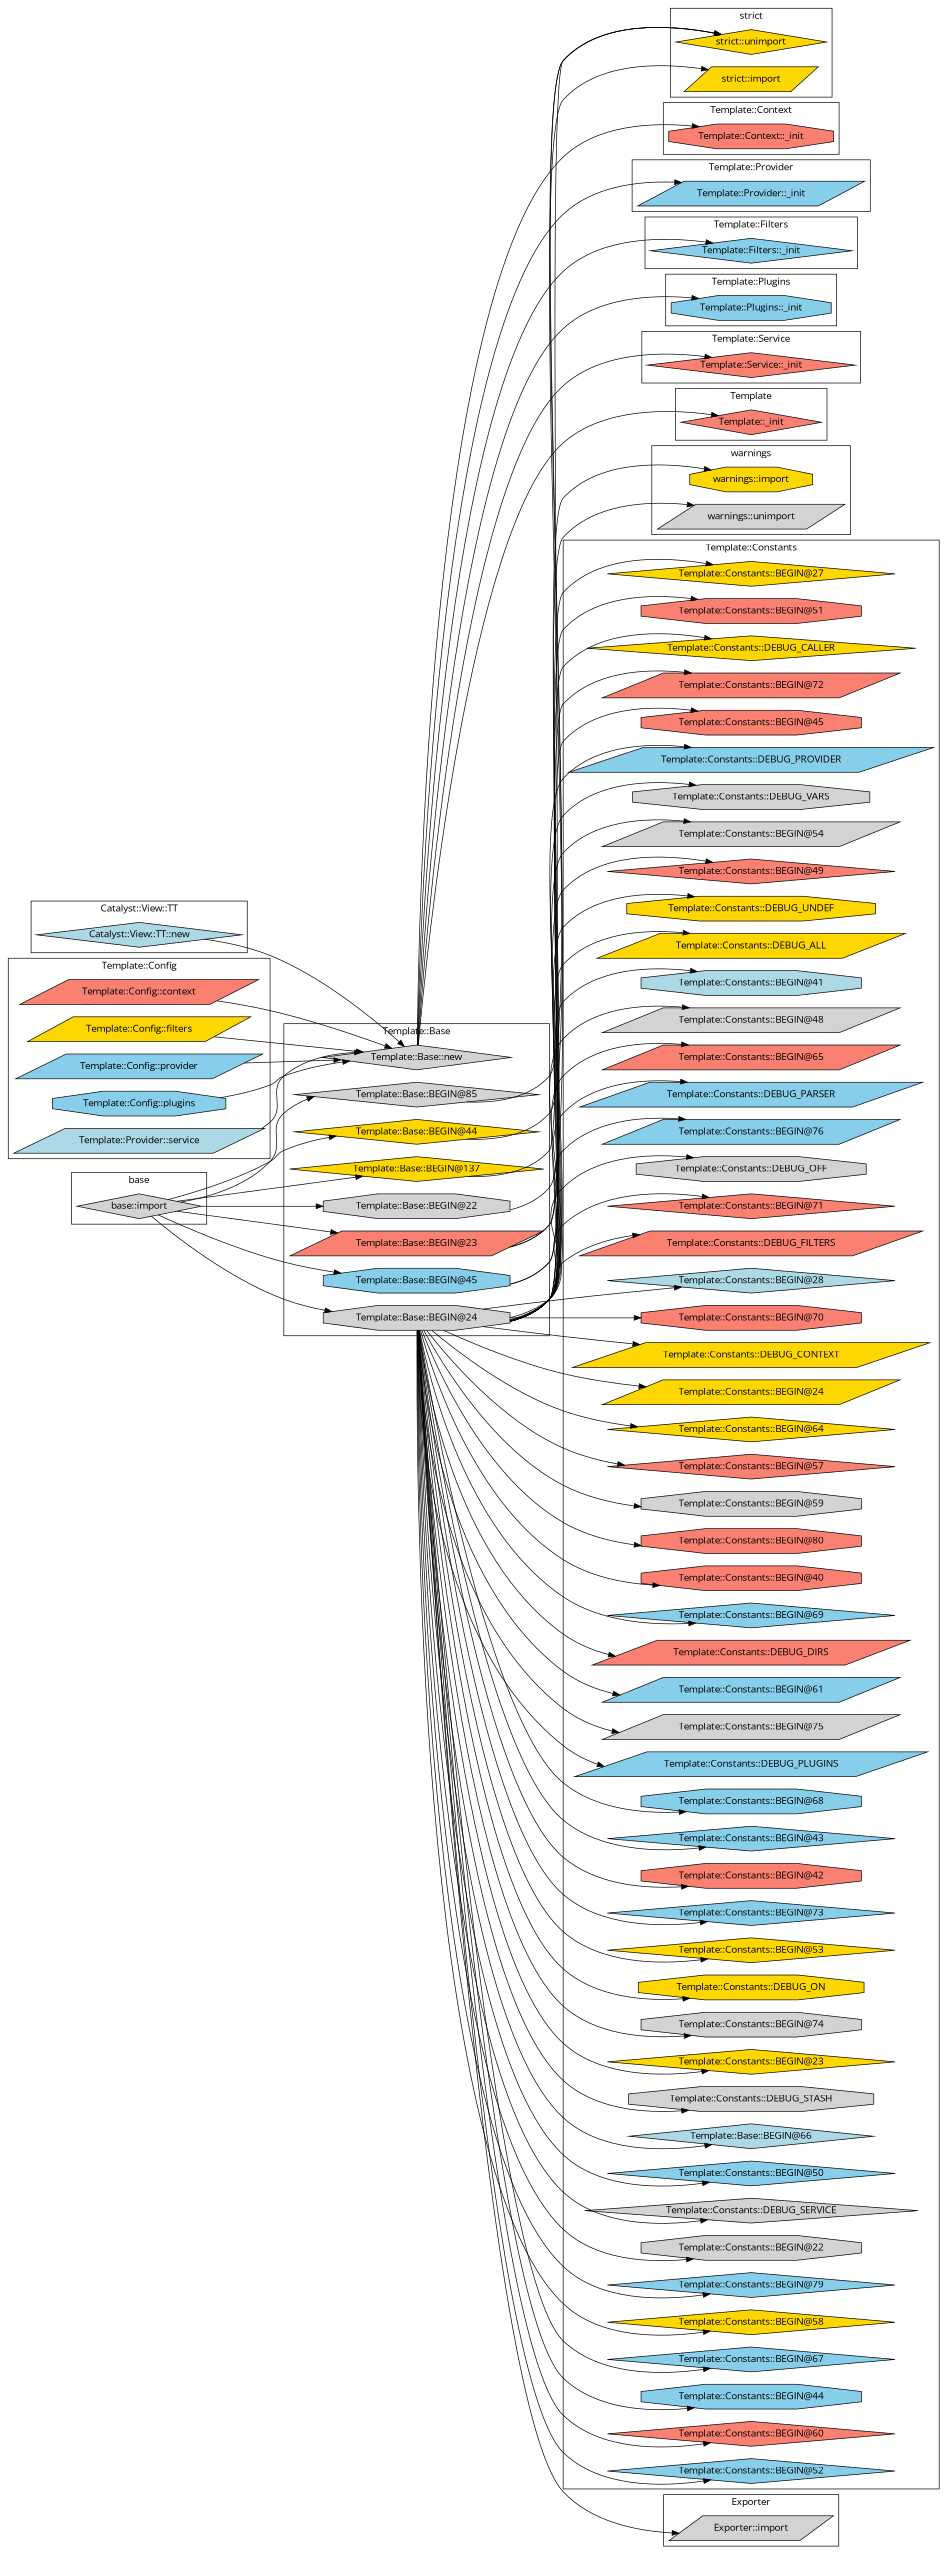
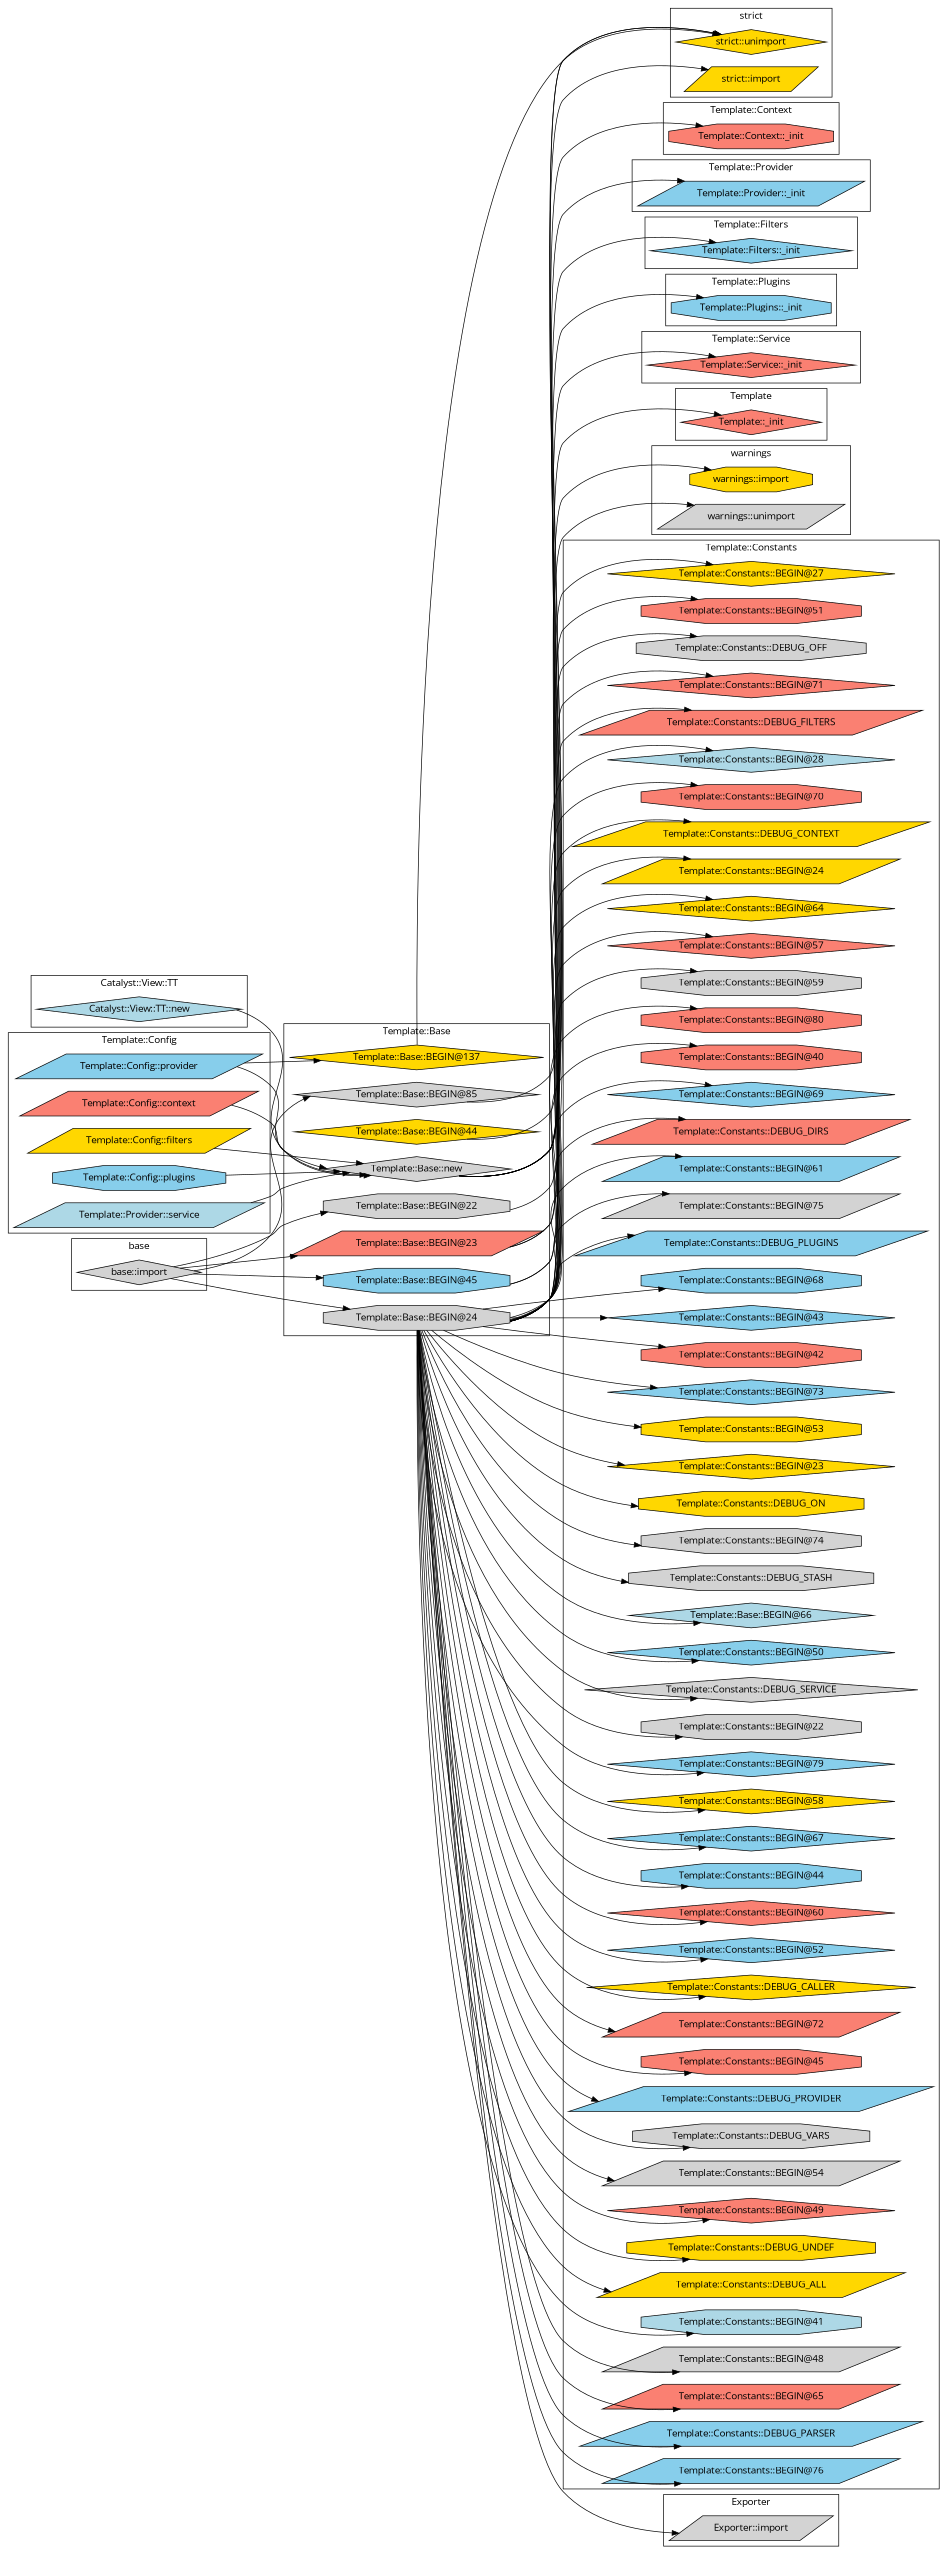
edge "base::import" -> "Template::Base::BEGIN@44": removed
edge "base::import" -> "Template::Base::BEGIN@137": now "Template::Config::provider" -> "Template::Base::BEGIN@137"
node "Template::Constants::BEGIN@53": shape diamond -> octagon
